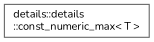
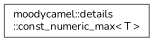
node "details::details ::const_numeric_max< T >": label "details::details ::const_numeric_max< T >" -> "moodycamel::details ::const_numeric_max< T >"
